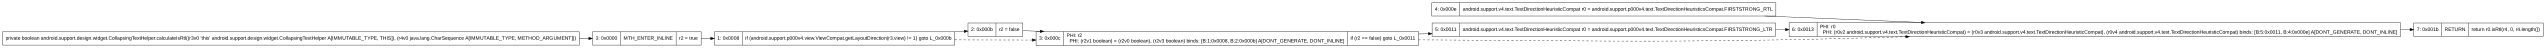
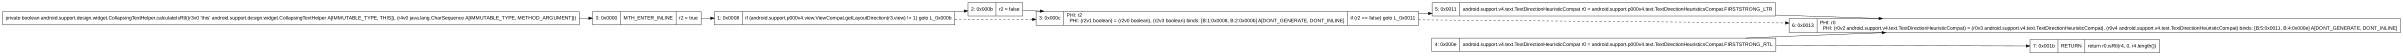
edge "6: 0x0013" -> "7: 0x001b": now "4: 0x000e" -> "7: 0x001b"
